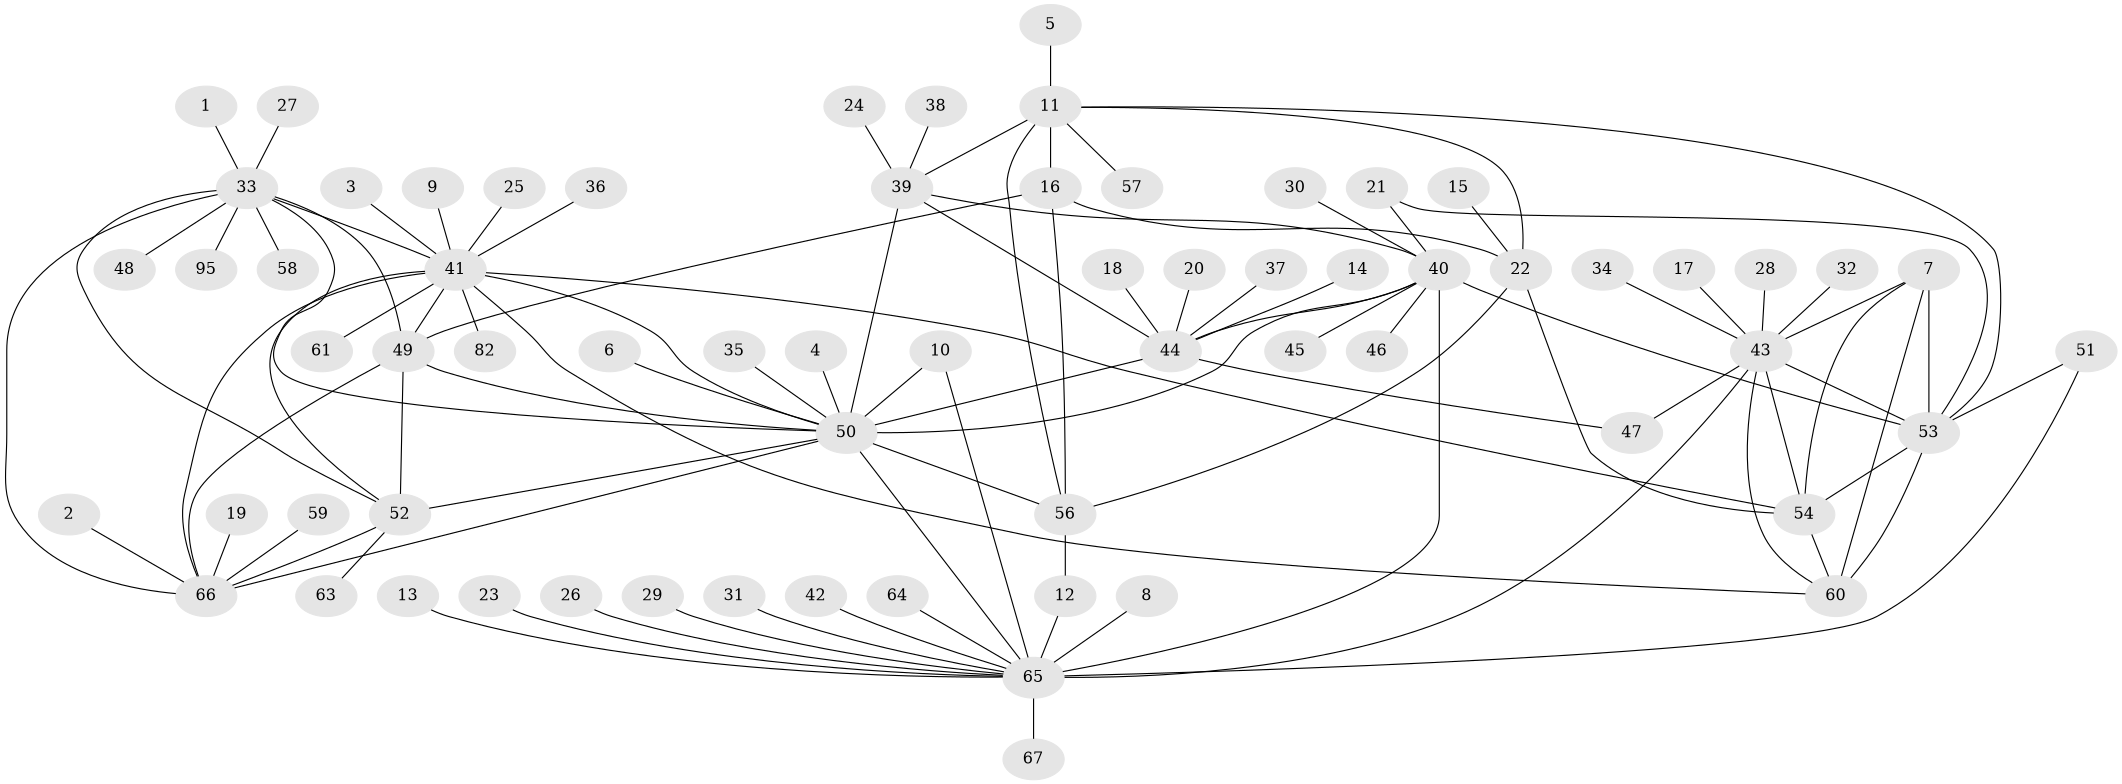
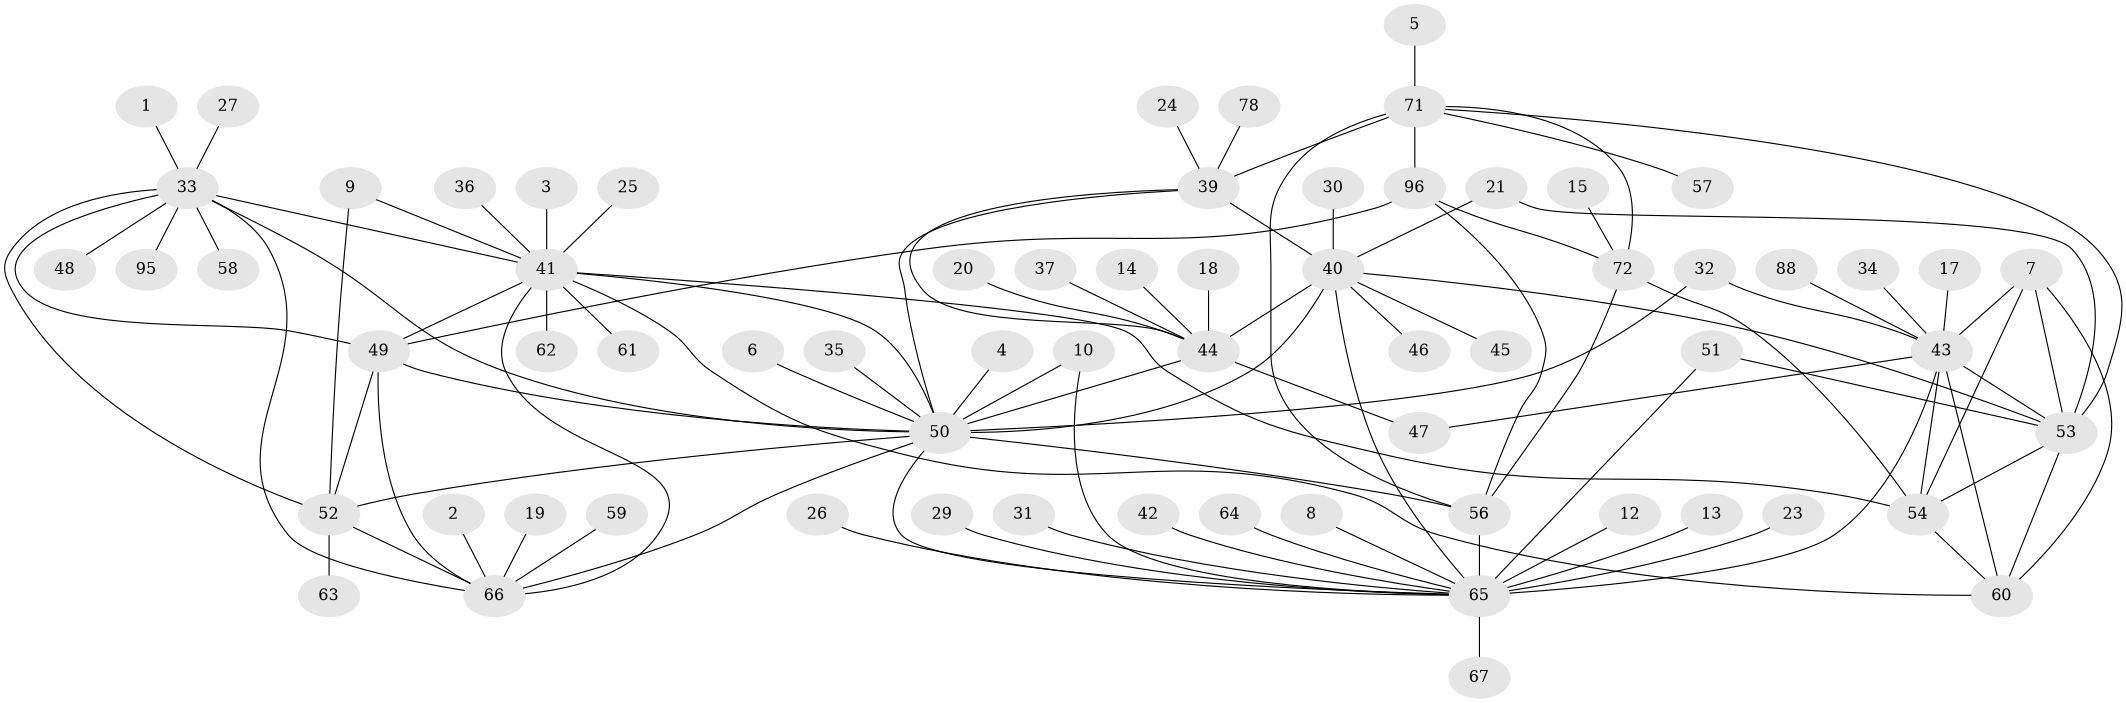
node "38": label "38" -> "78"
node "11": label "11" -> "71"
node "16": label "16" -> "96"
node "22": label "22" -> "72"
node "28": label "28" -> "88"
node "82": label "82" -> "62"
edge "41" -- "52": now "9" -- "52"
edge "32" -- "50": added
edge "56" -- "12": now "56" -- "65"
